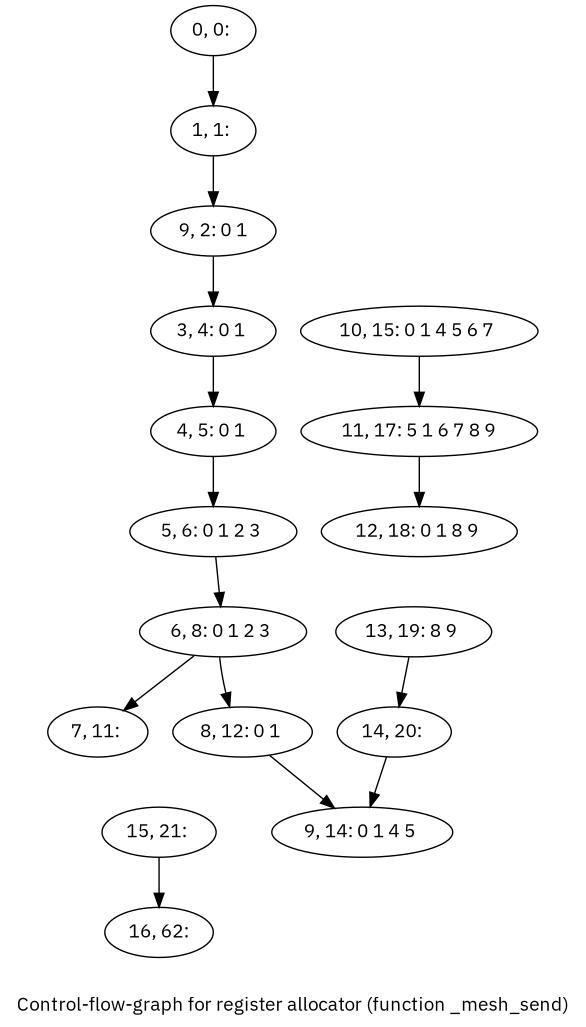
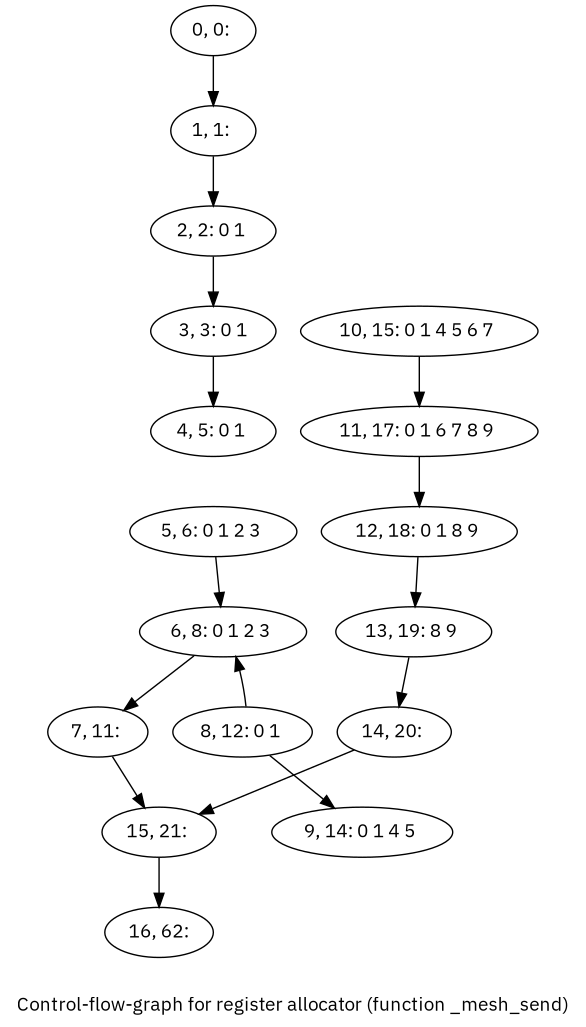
node "9, 2: 0 1": label "9, 2: 0 1" -> "2, 2: 0 1"
node "3, 4: 0 1": label "3, 4: 0 1" -> "3, 3: 0 1"
node "11, 17: 5 1 6 7 8 9": label "11, 17: 5 1 6 7 8 9" -> "11, 17: 0 1 6 7 8 9"
edge "4, 5: 0 1" -> "5, 6: 0 1 2 3": removed
edge "12, 18: 0 1 8 9" -> "13, 19: 8 9": added
edge "6, 8: 0 1 2 3" -> "8, 12: 0 1": reversed
edge "14, 20:" -> "9, 14: 0 1 4 5": now "14, 20:" -> "15, 21:"
edge "7, 11:" -> "15, 21:": added
